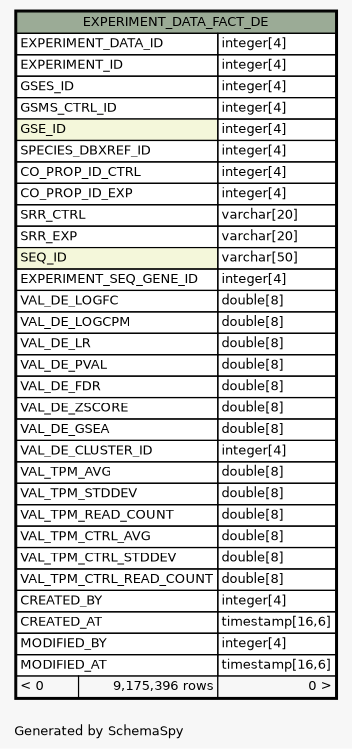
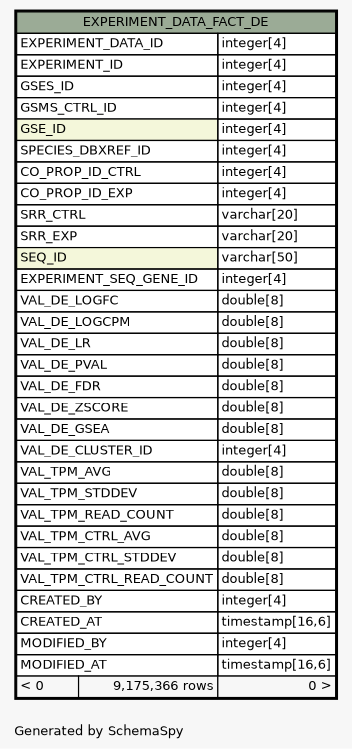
node "EXPERIMENT_DATA_FACT_DE": text "9,175,396 rows" -> "9,175,366 rows"
